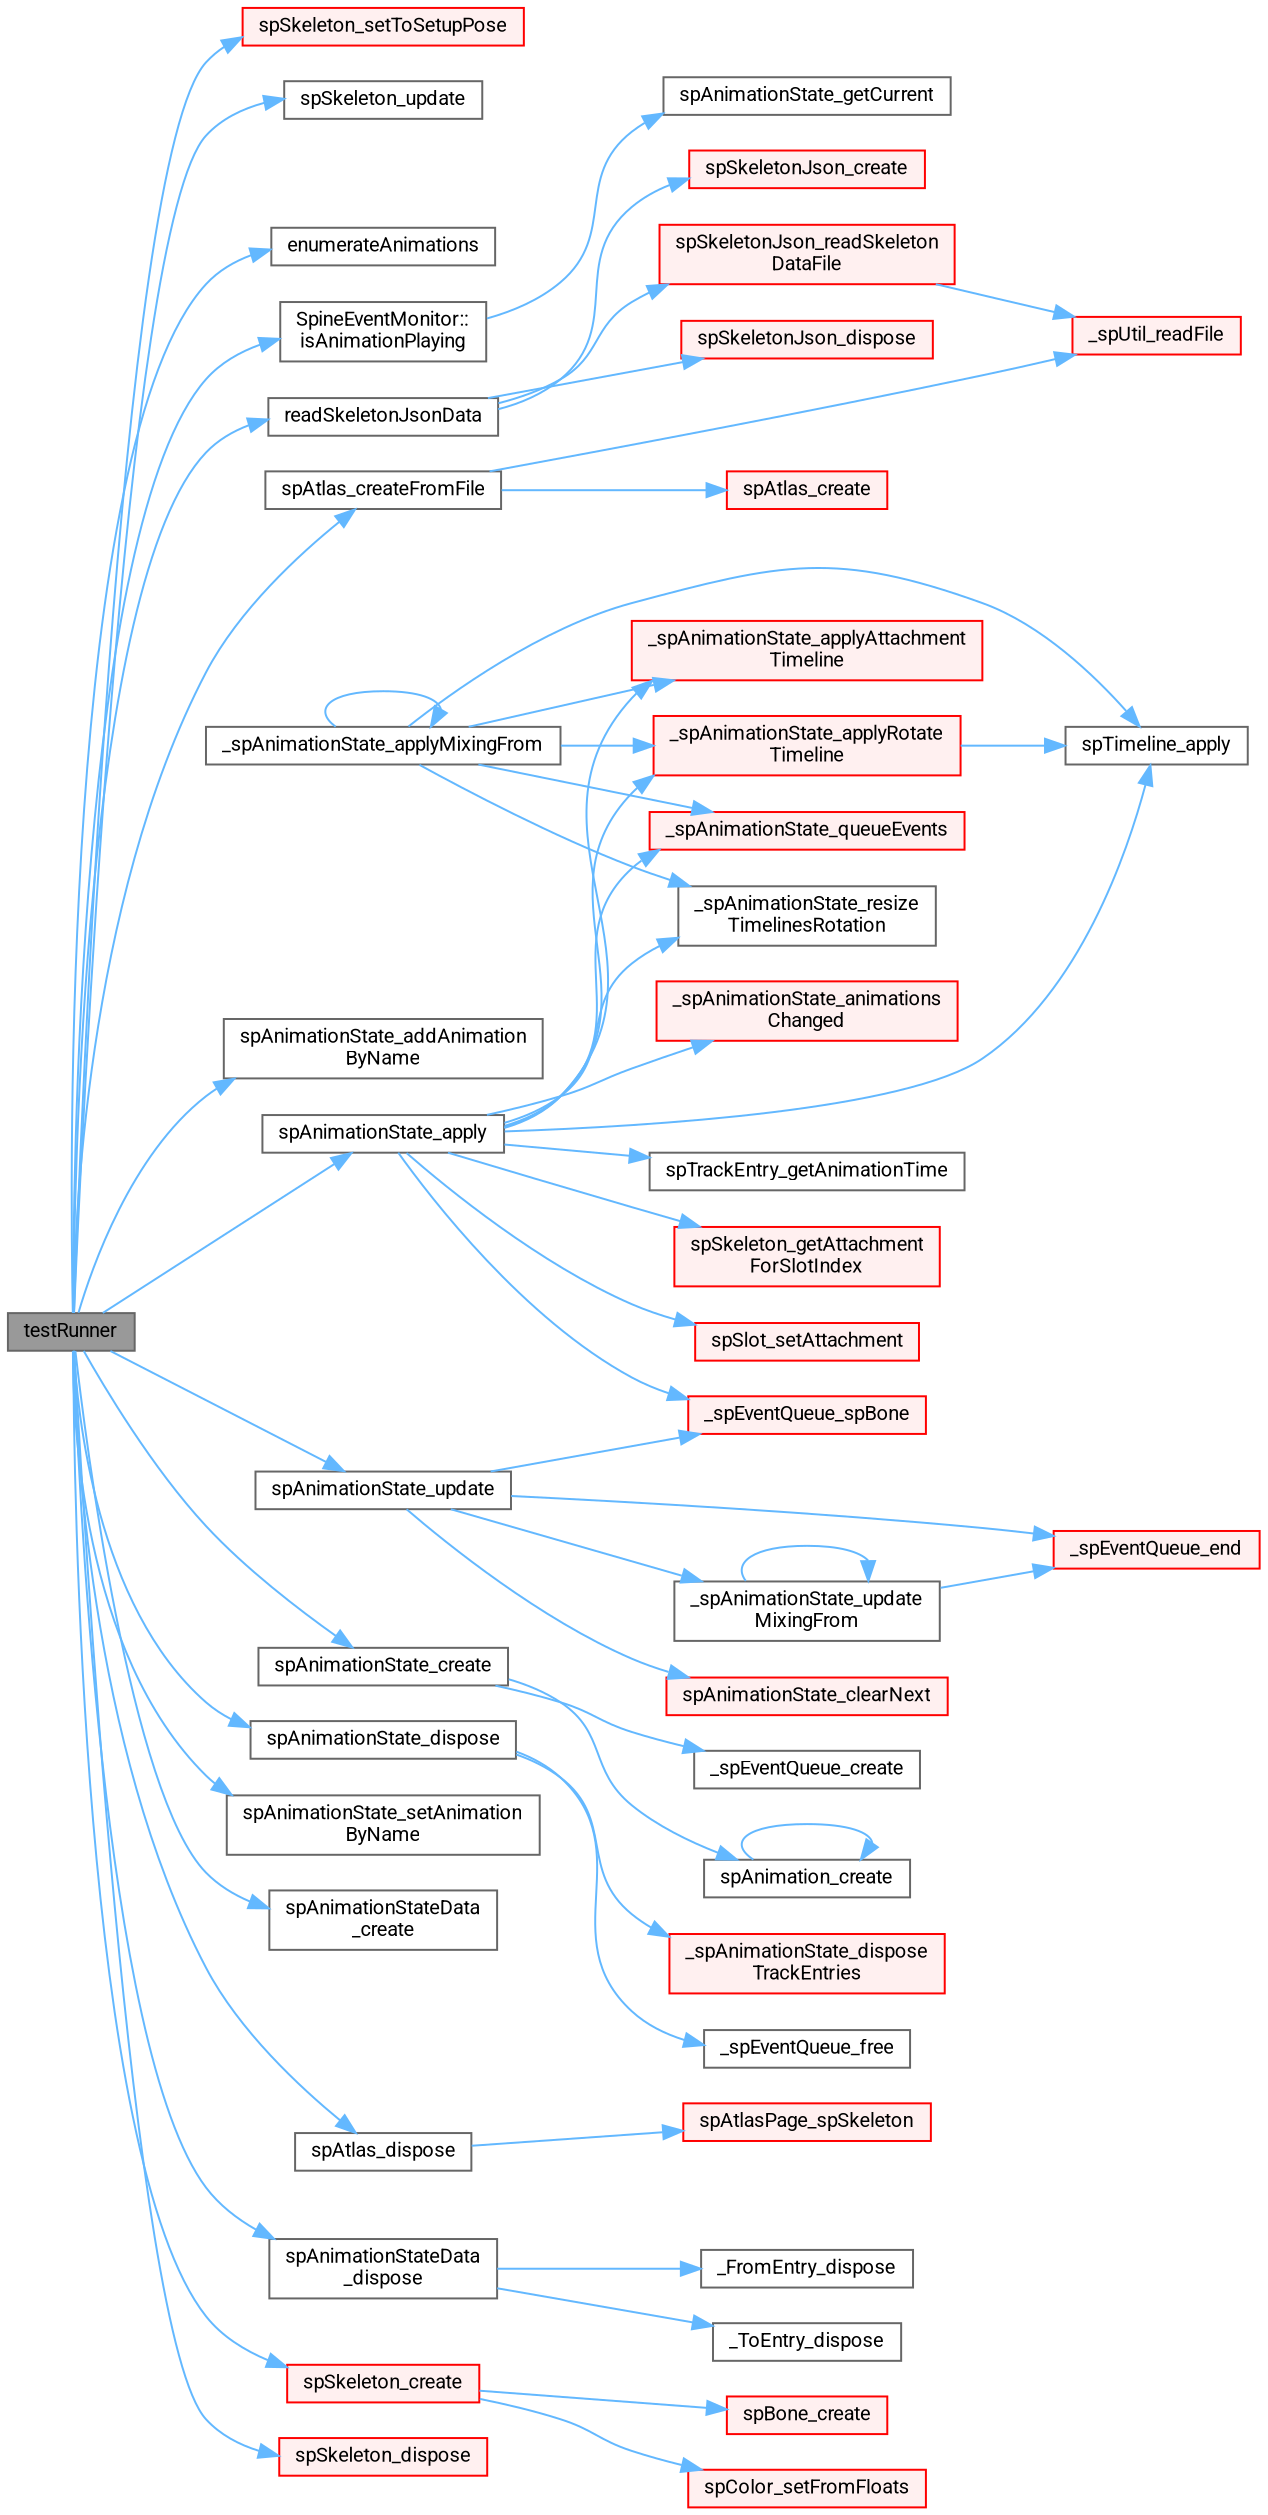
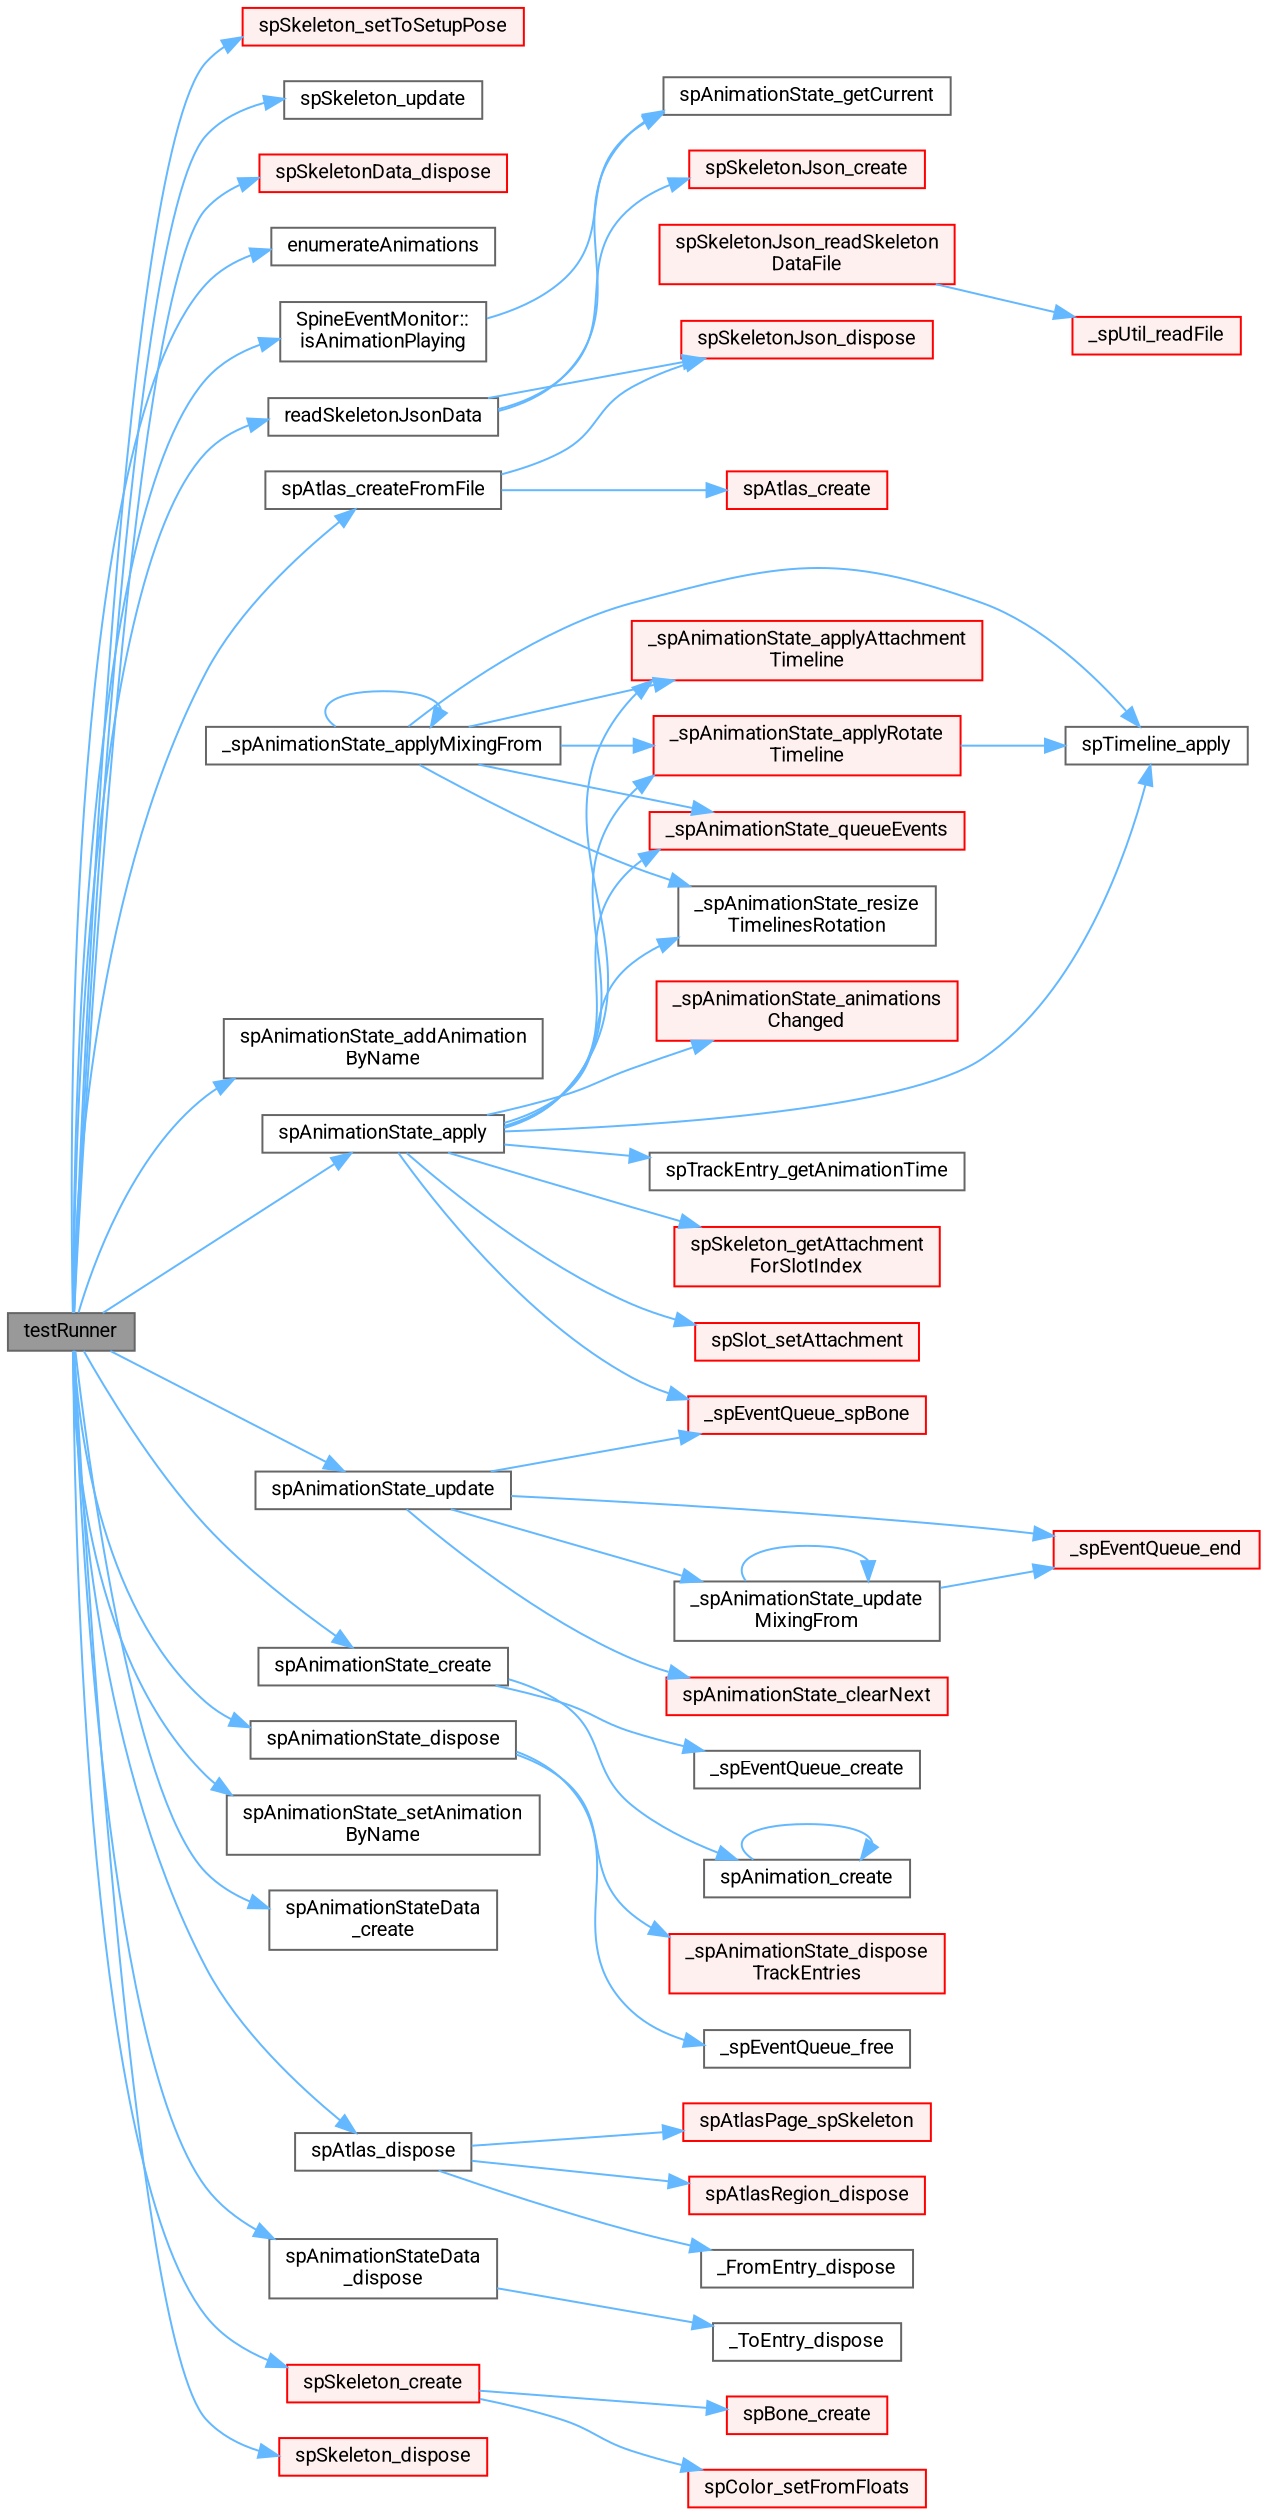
node "spSkeletonData_dispose": added
edge "readSkeletonJsonData" -> "spSkeletonJson_readSkeleton DataFile": now "readSkeletonJsonData" -> "spAnimationState_getCurrent"
edge "spAtlas_createFromFile" -> "_spUtil_readFile": now "spAtlas_createFromFile" -> "spSkeletonJson_dispose"
node "spAtlasRegion_dispose": added
edge "spAnimationStateData _dispose" -> "_FromEntry_dispose": now "spAtlas_dispose" -> "_FromEntry_dispose"
